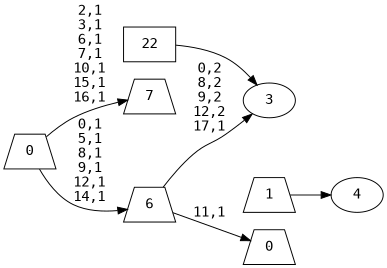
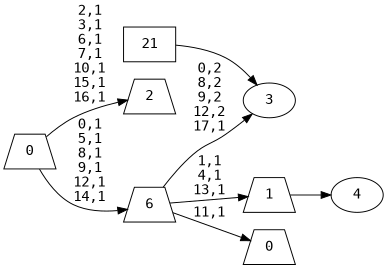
node "22": label "22" -> "21"
node "7": label "7" -> "2"
edge "6" -> "1": added, label "1,1 4,1 13,1"
